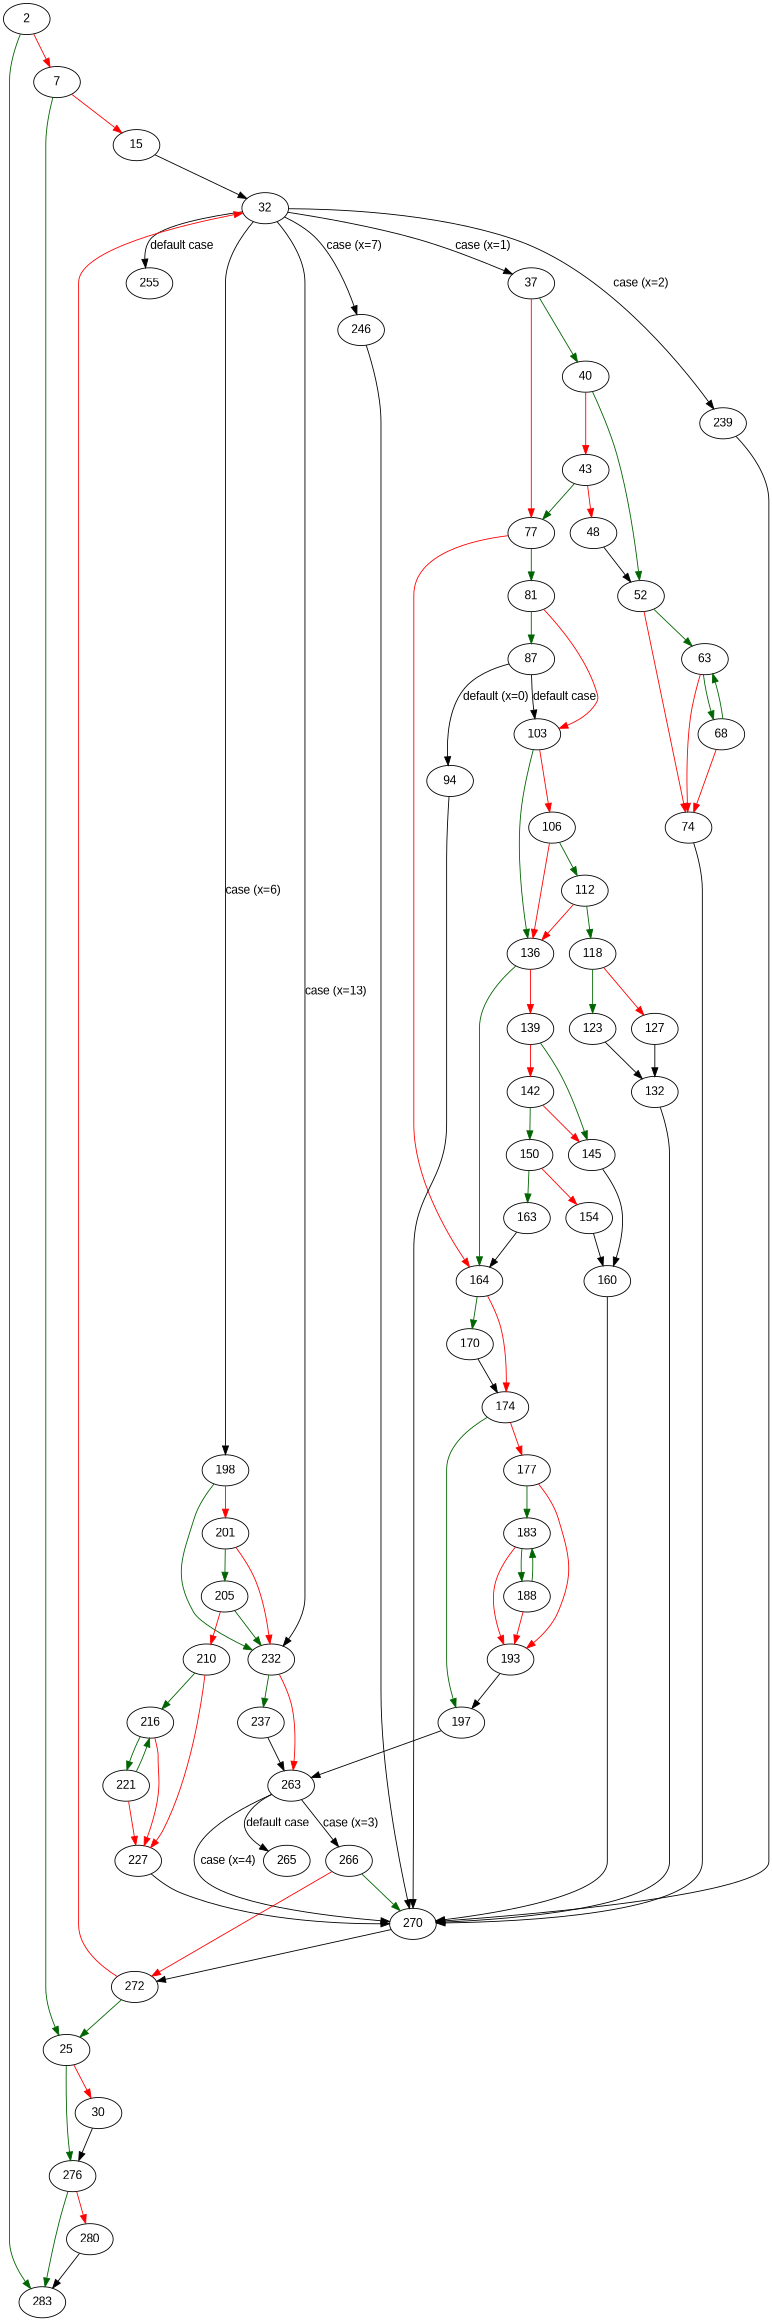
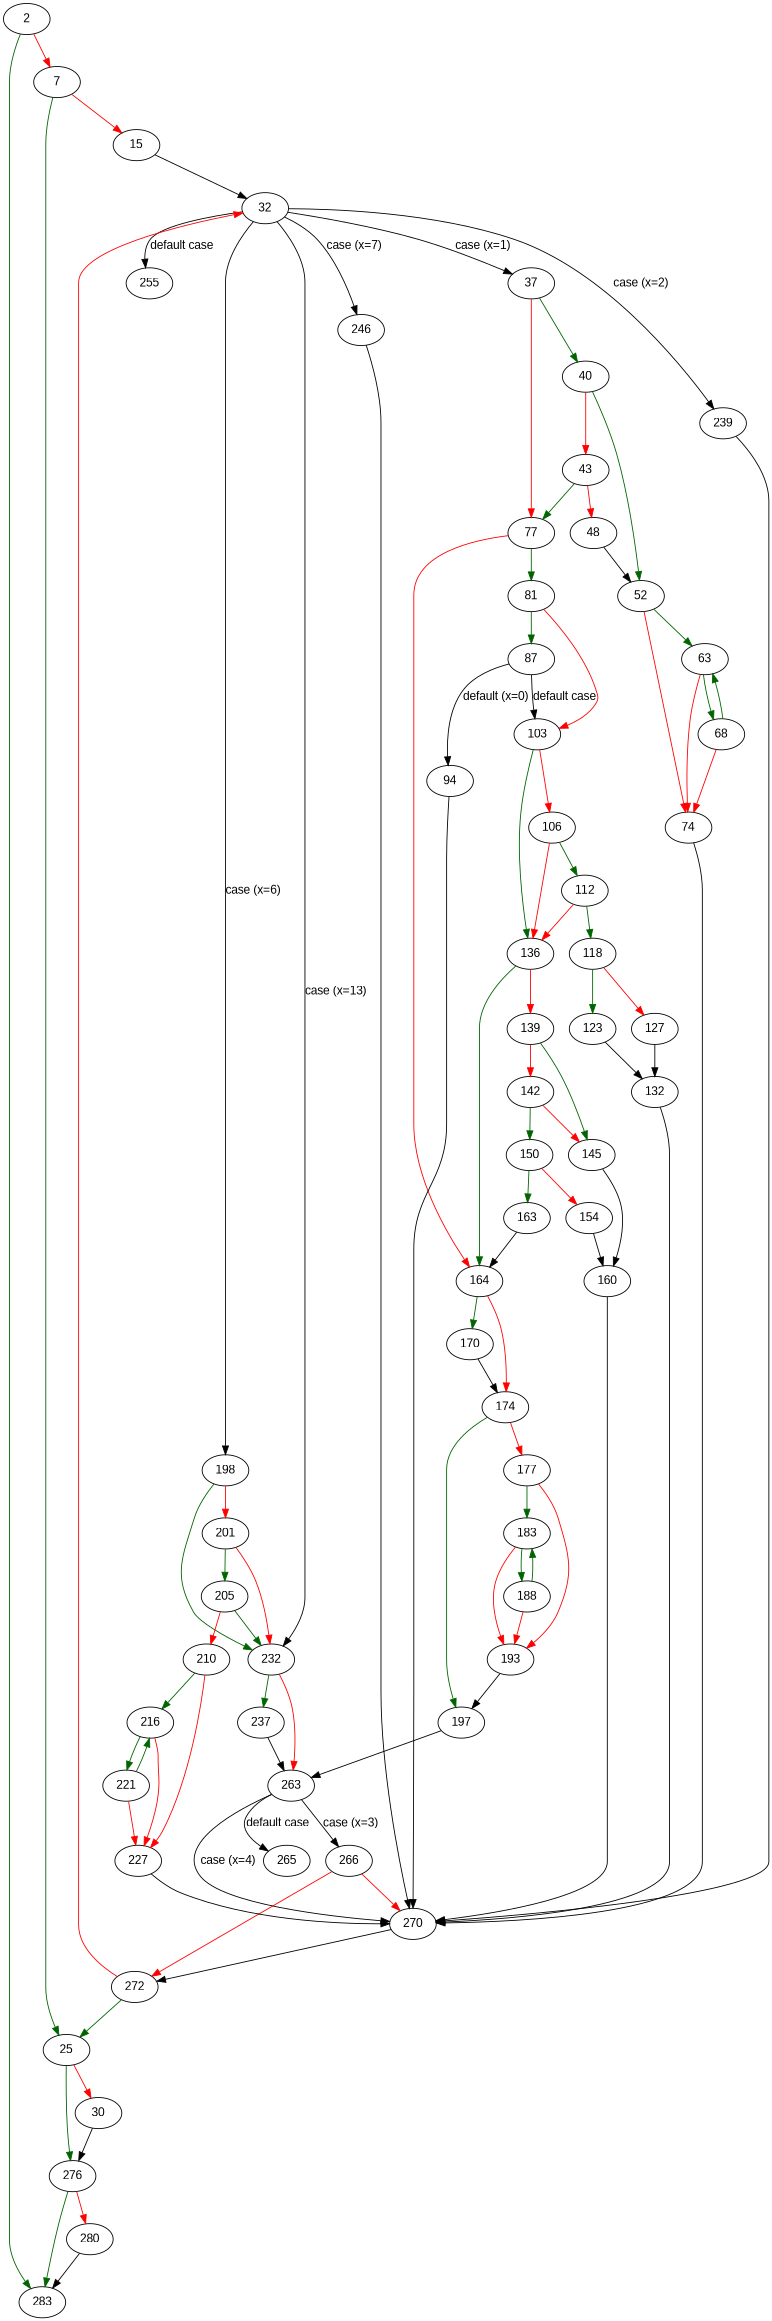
edge "266" -> "270": color darkgreen -> red
